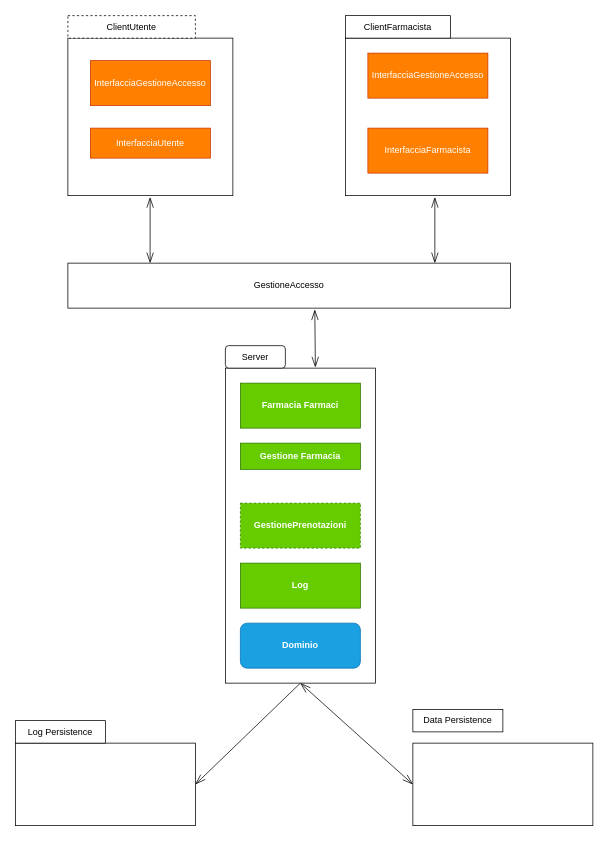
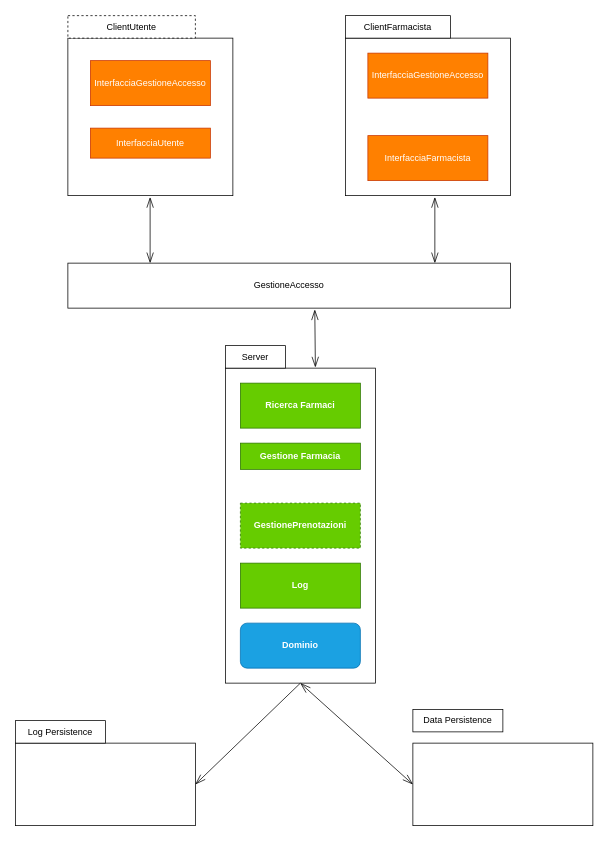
node "InterfacciaFarmacista": moved (428, 150) -> (428, 158)
node "Server": shape rounded rectangle -> rectangle
node "Farmacia Farmaci": label "Farmacia Farmaci" -> "Ricerca Farmaci"
